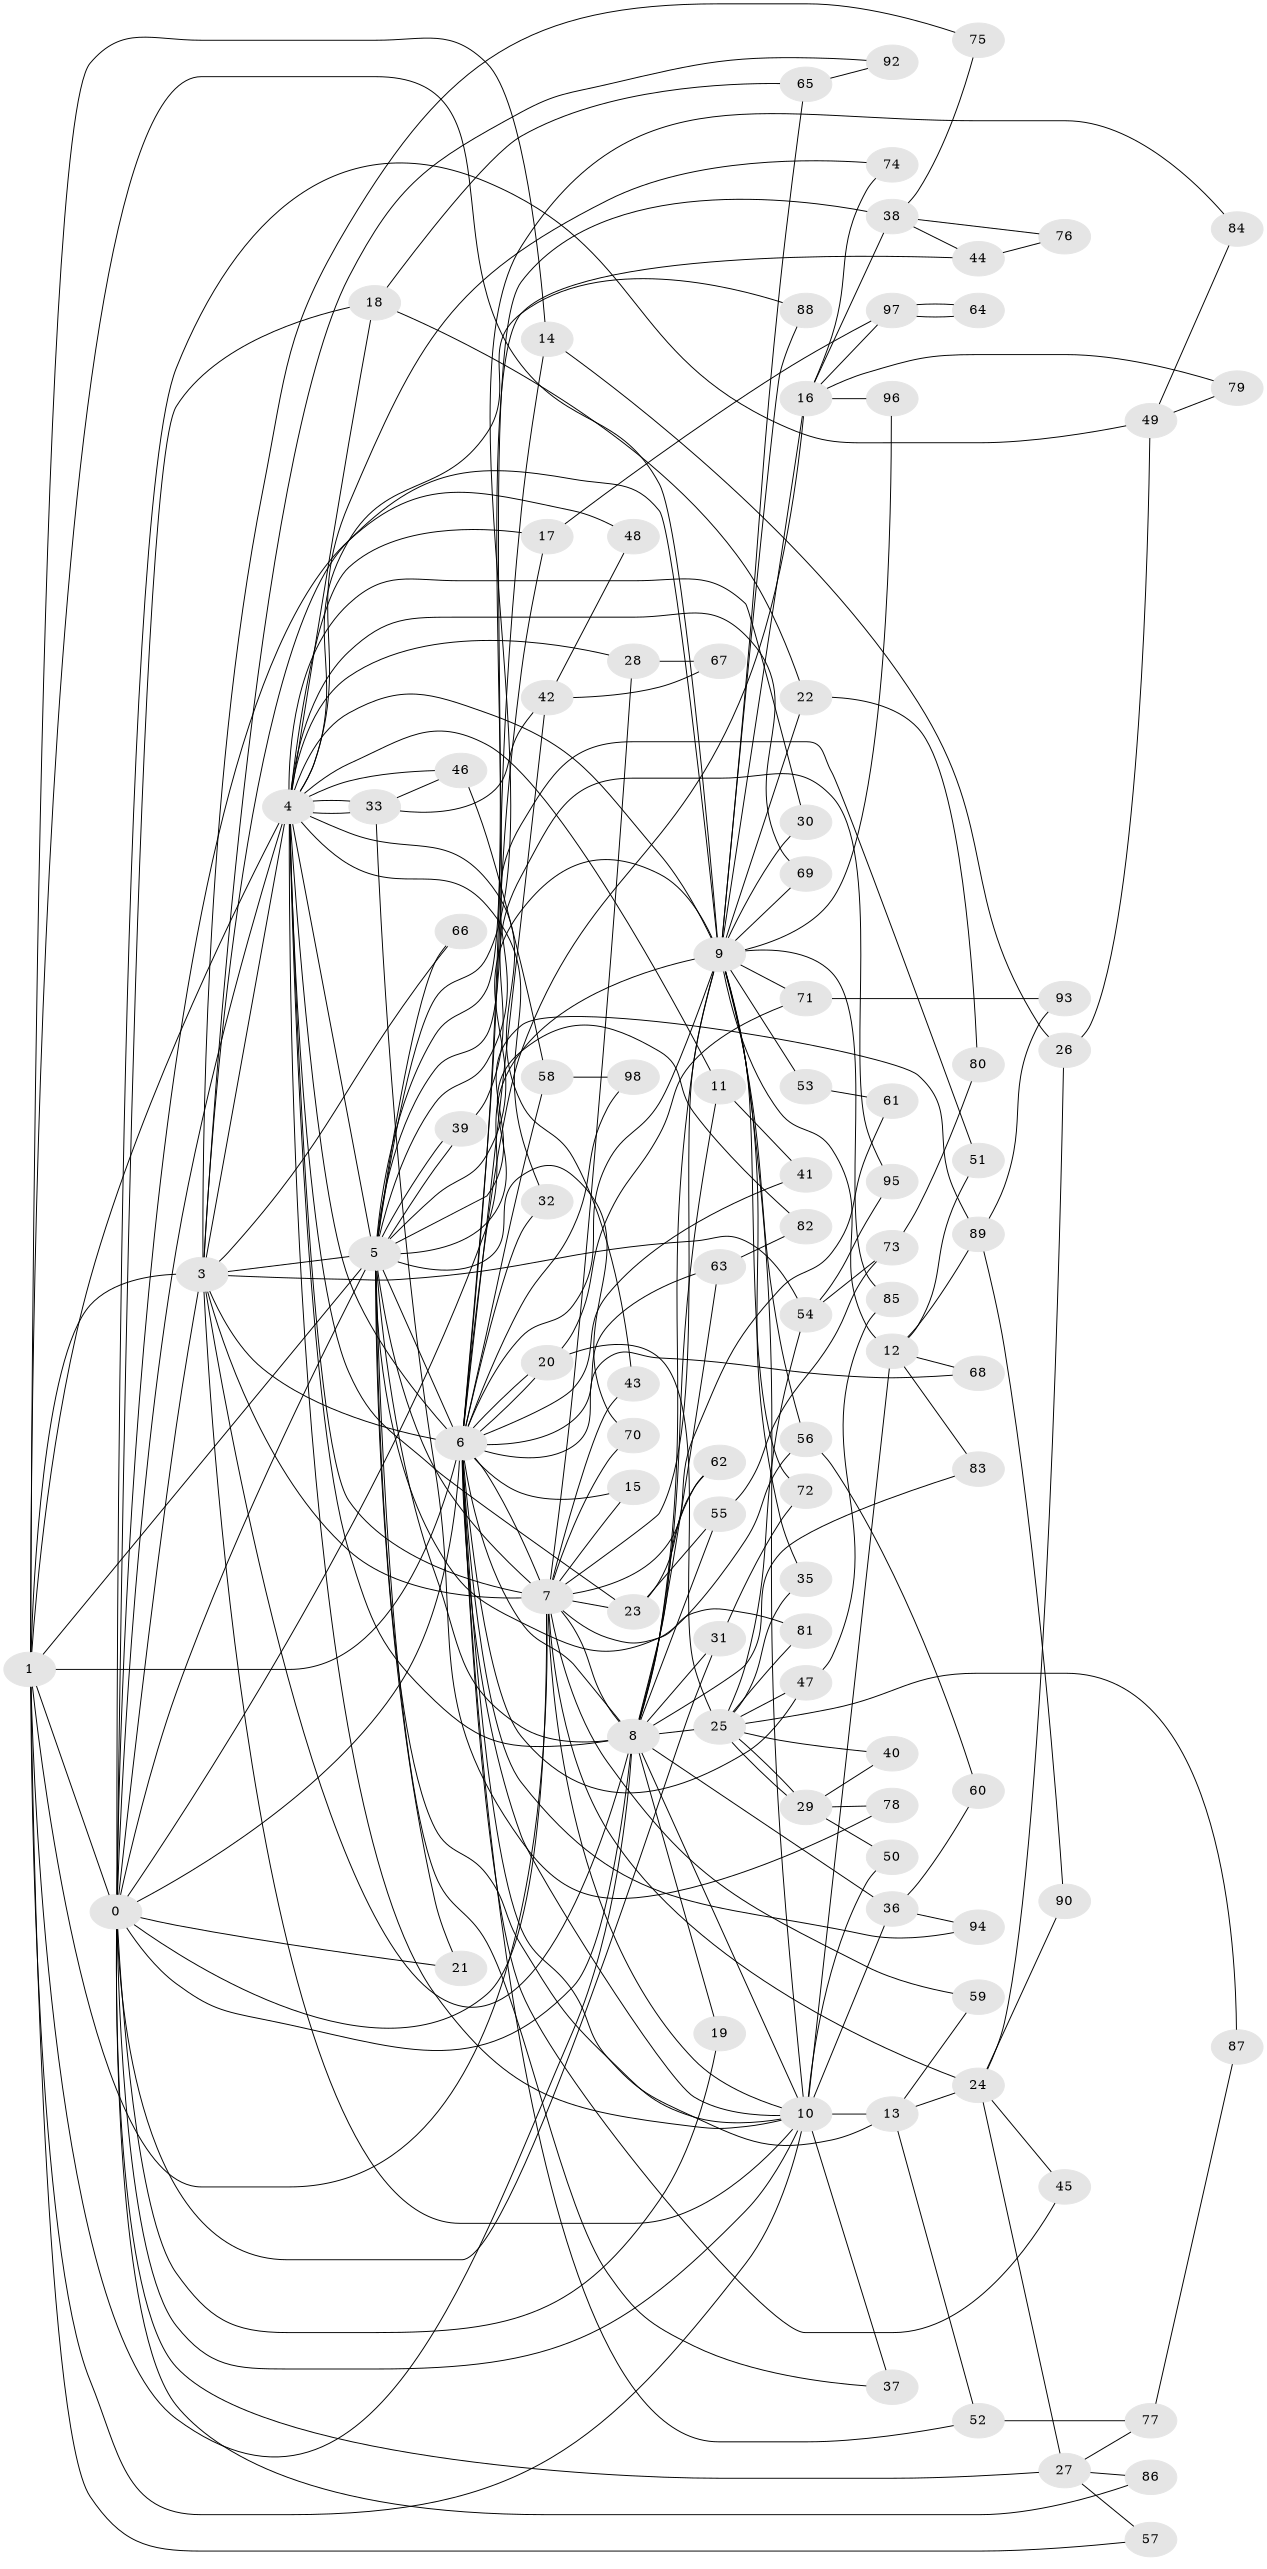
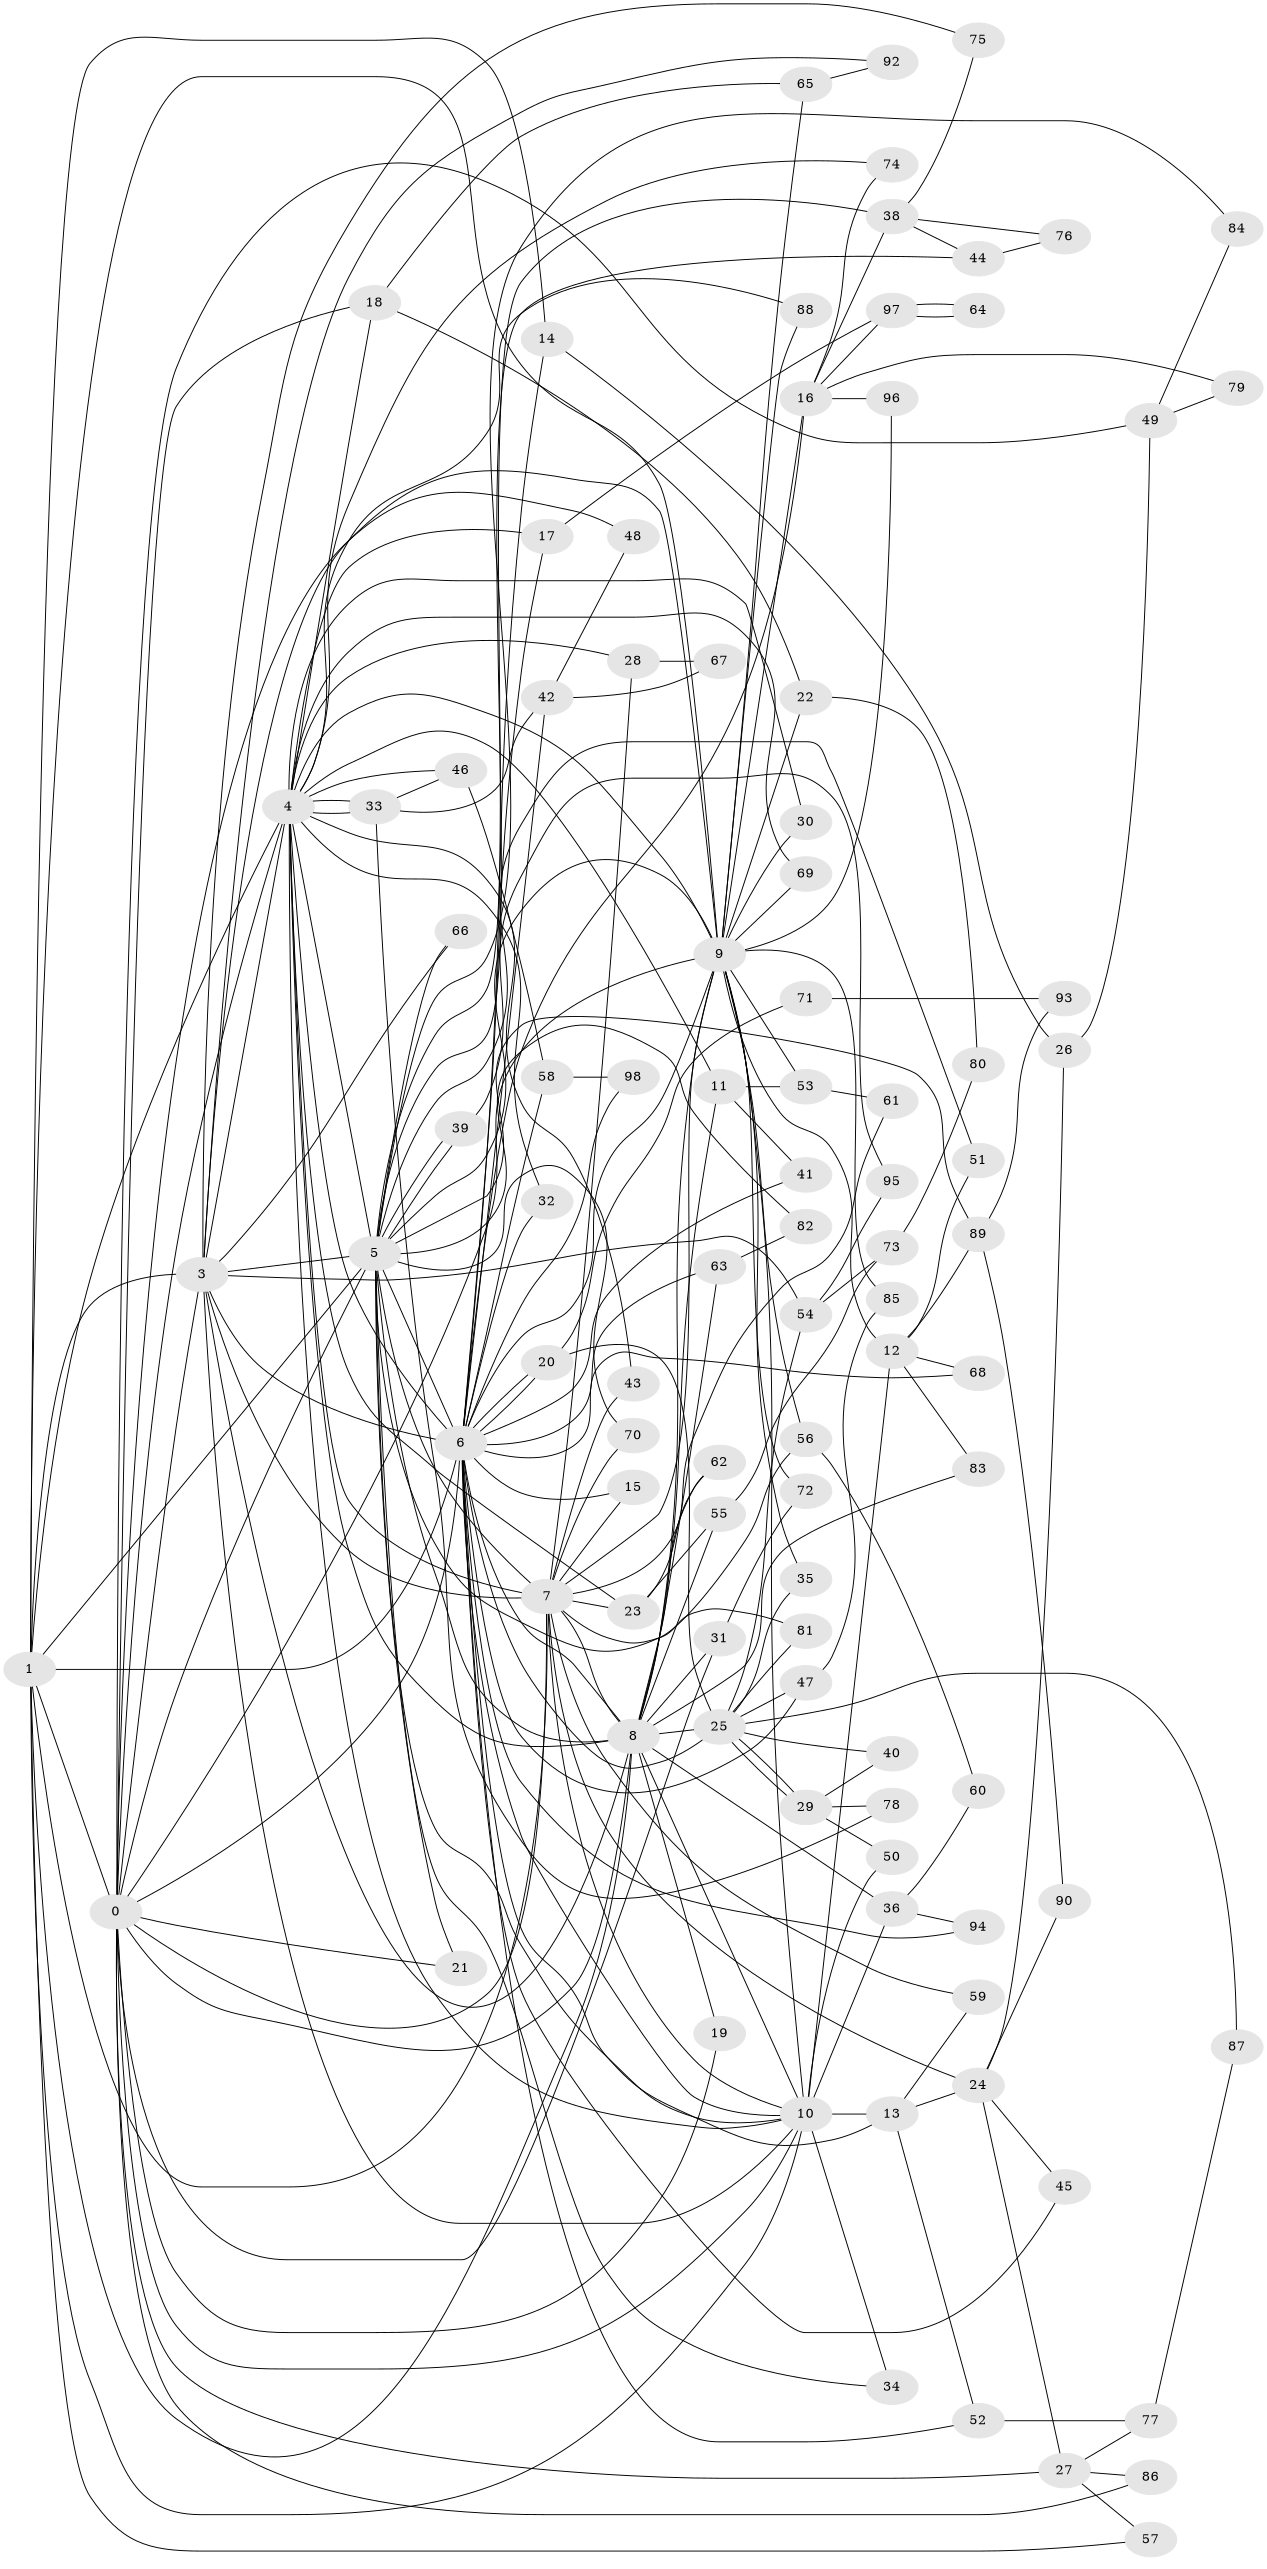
edge "9" -- "71": removed
edge "11" -- "53": added
edge "6" -- "7": now "6" -- "25"
node "37": label "37" -> "34"
